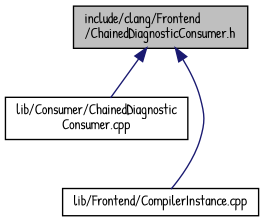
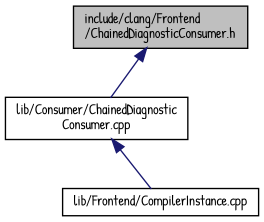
edge "lib/Frontend/CompilerInstance.cpp" -> "include/clang/Frontend /ChainedDiagnosticConsumer.h": now "lib/Frontend/CompilerInstance.cpp" -> "lib/Consumer/ChainedDiagnostic Consumer.cpp"
